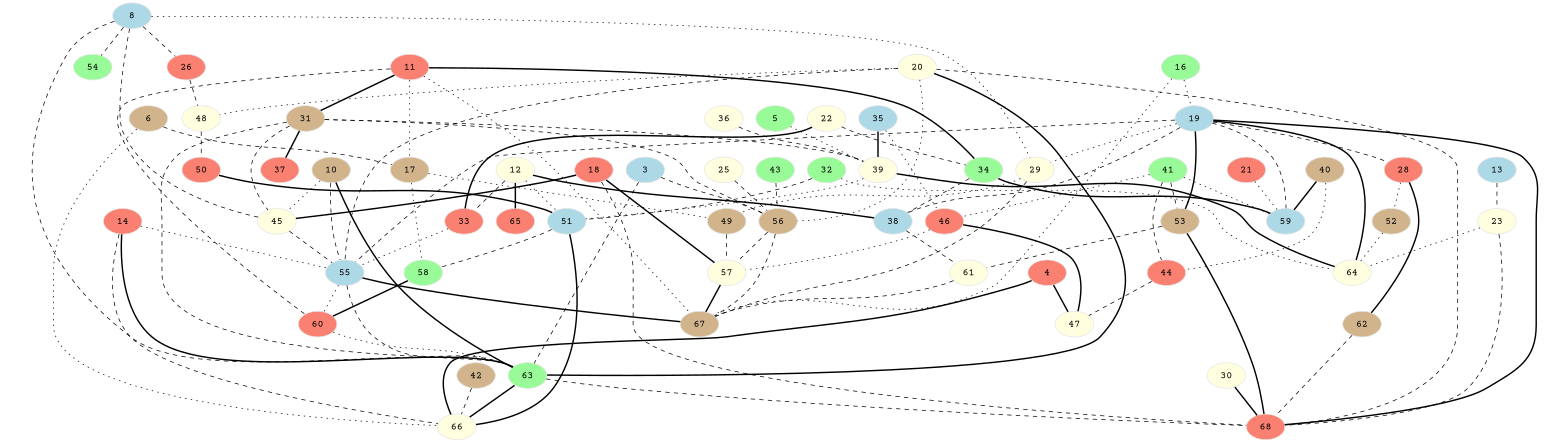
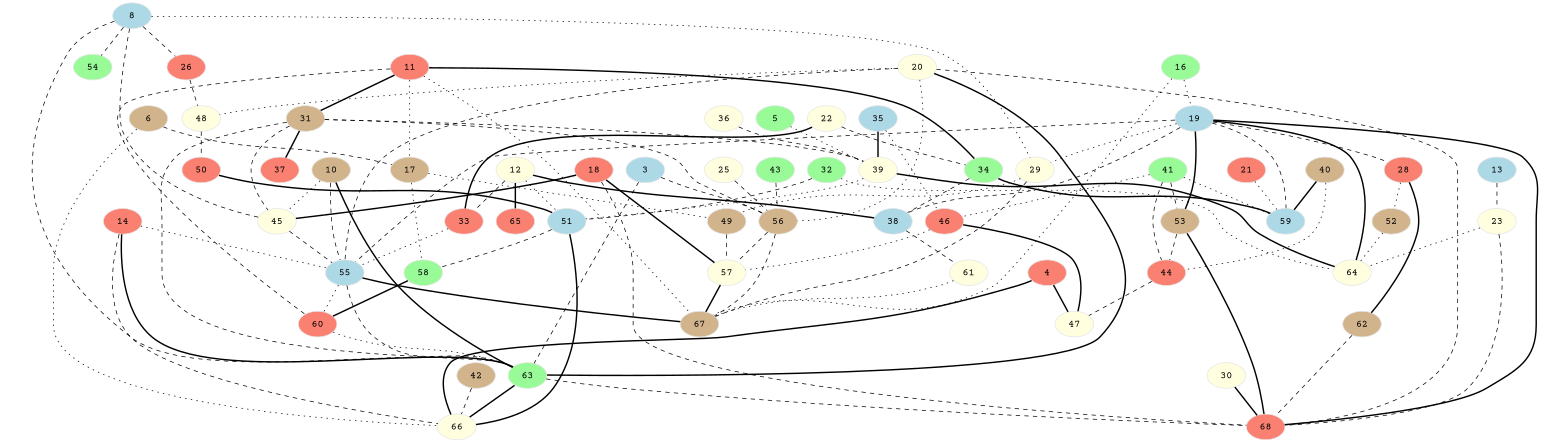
edge "53" -- "61": now "53" -- "44"
edge "61" -- "67": style dashed -> dotted
